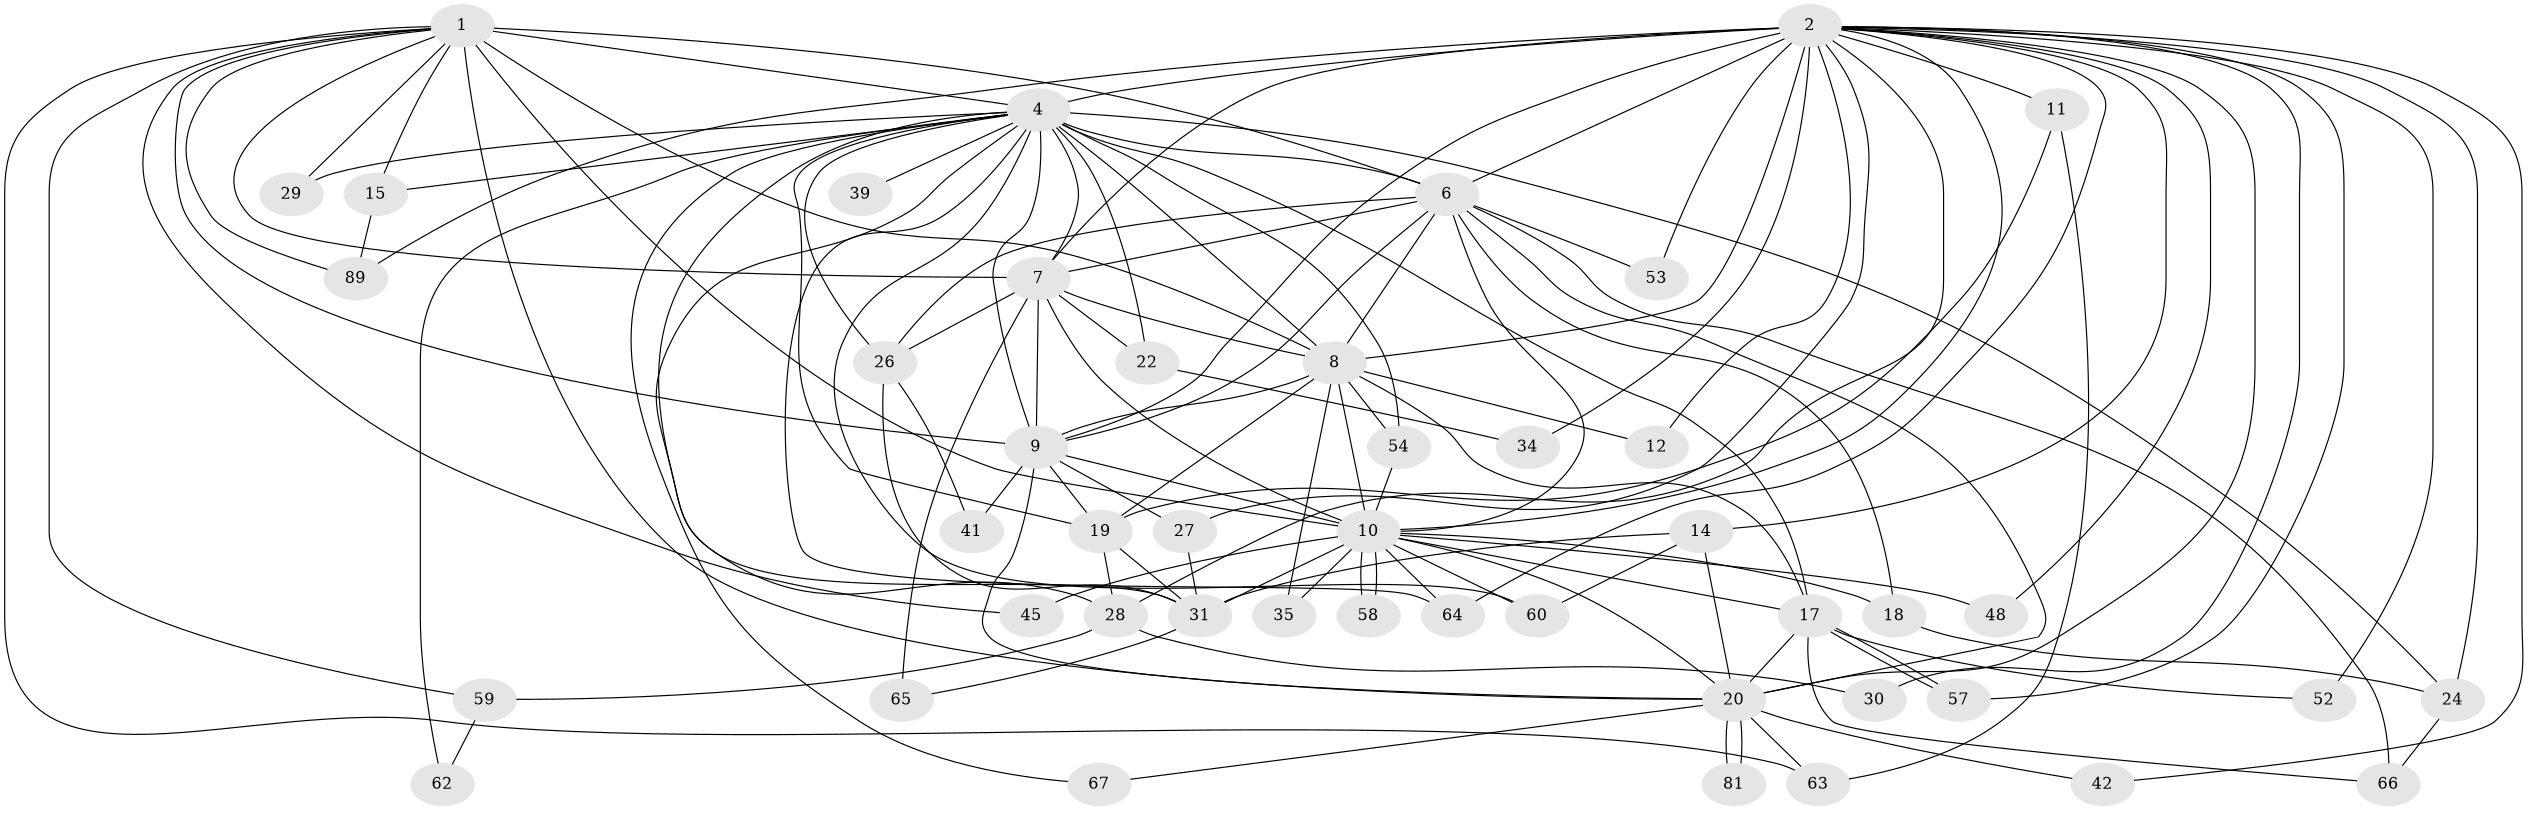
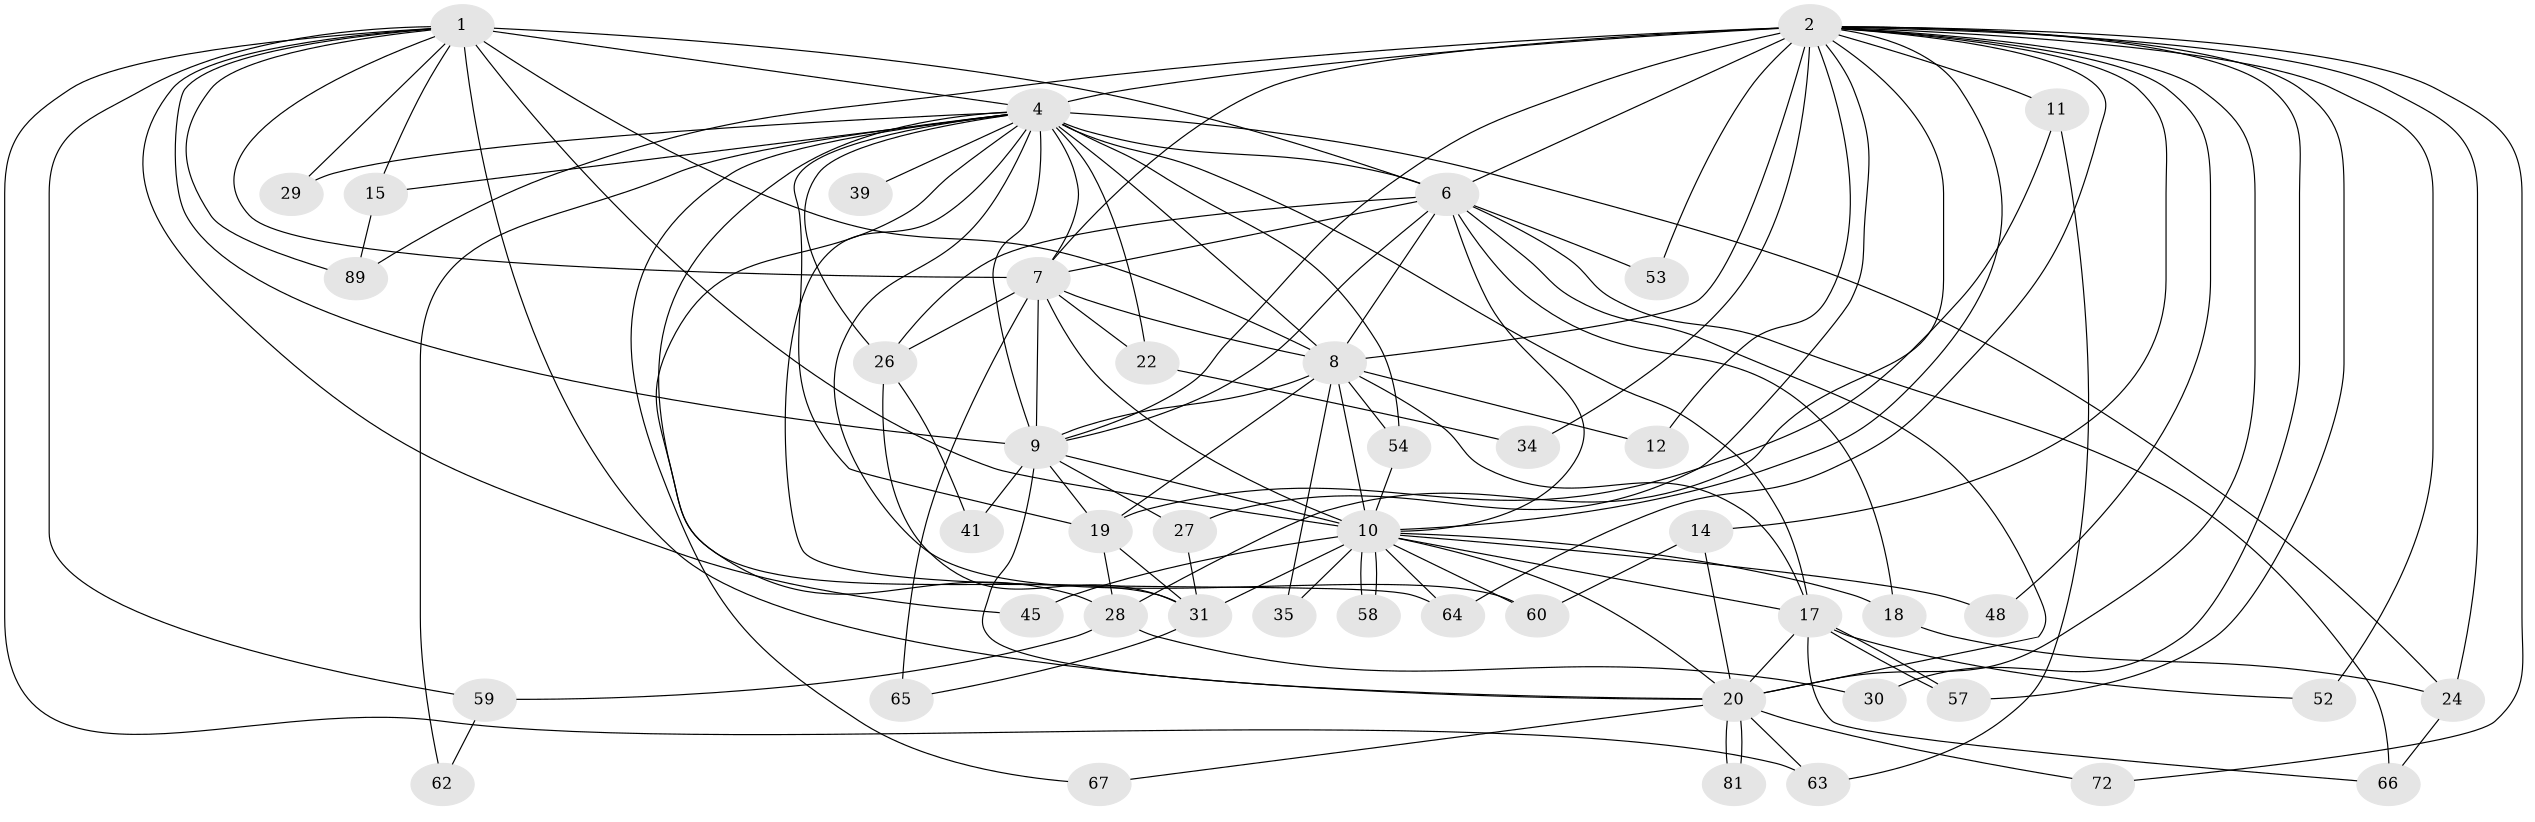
edge "14" -- "31": removed
node "42": label "42" -> "72"
